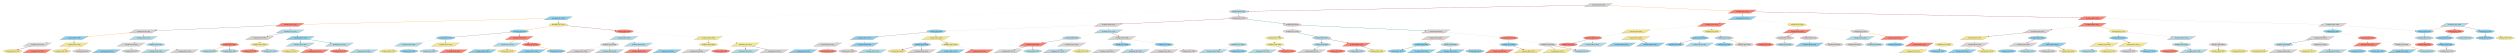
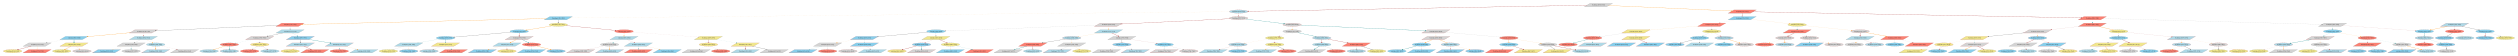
node "Node{data=[5993, 5993]}": fillcolor salmon -> lightgrey
